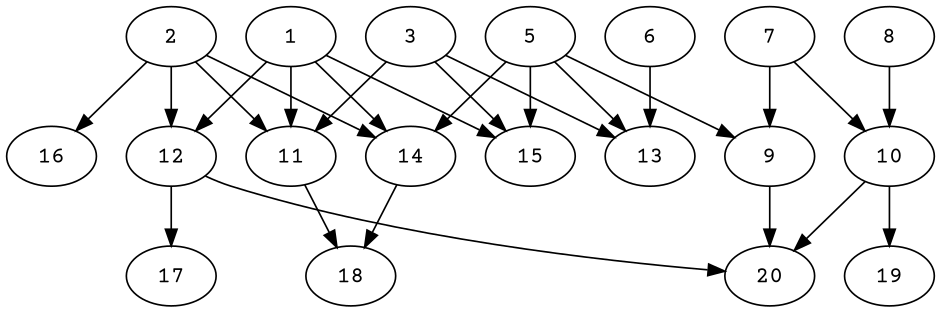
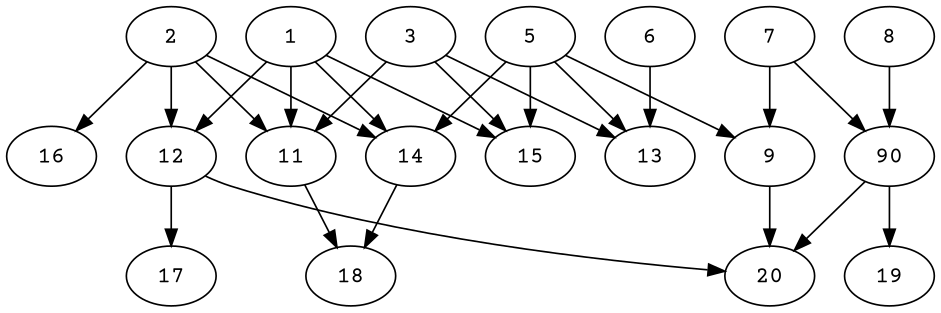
node "10": label "10" -> "90"
